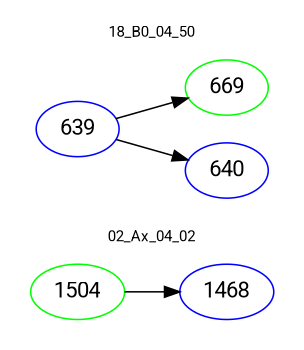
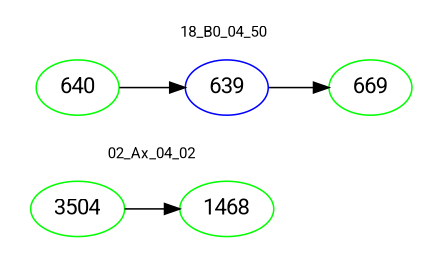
edge "639" -> "640": reversed
node "640": color blue -> green
node "1504": label "1504" -> "3504"
node "1468": color blue -> green
